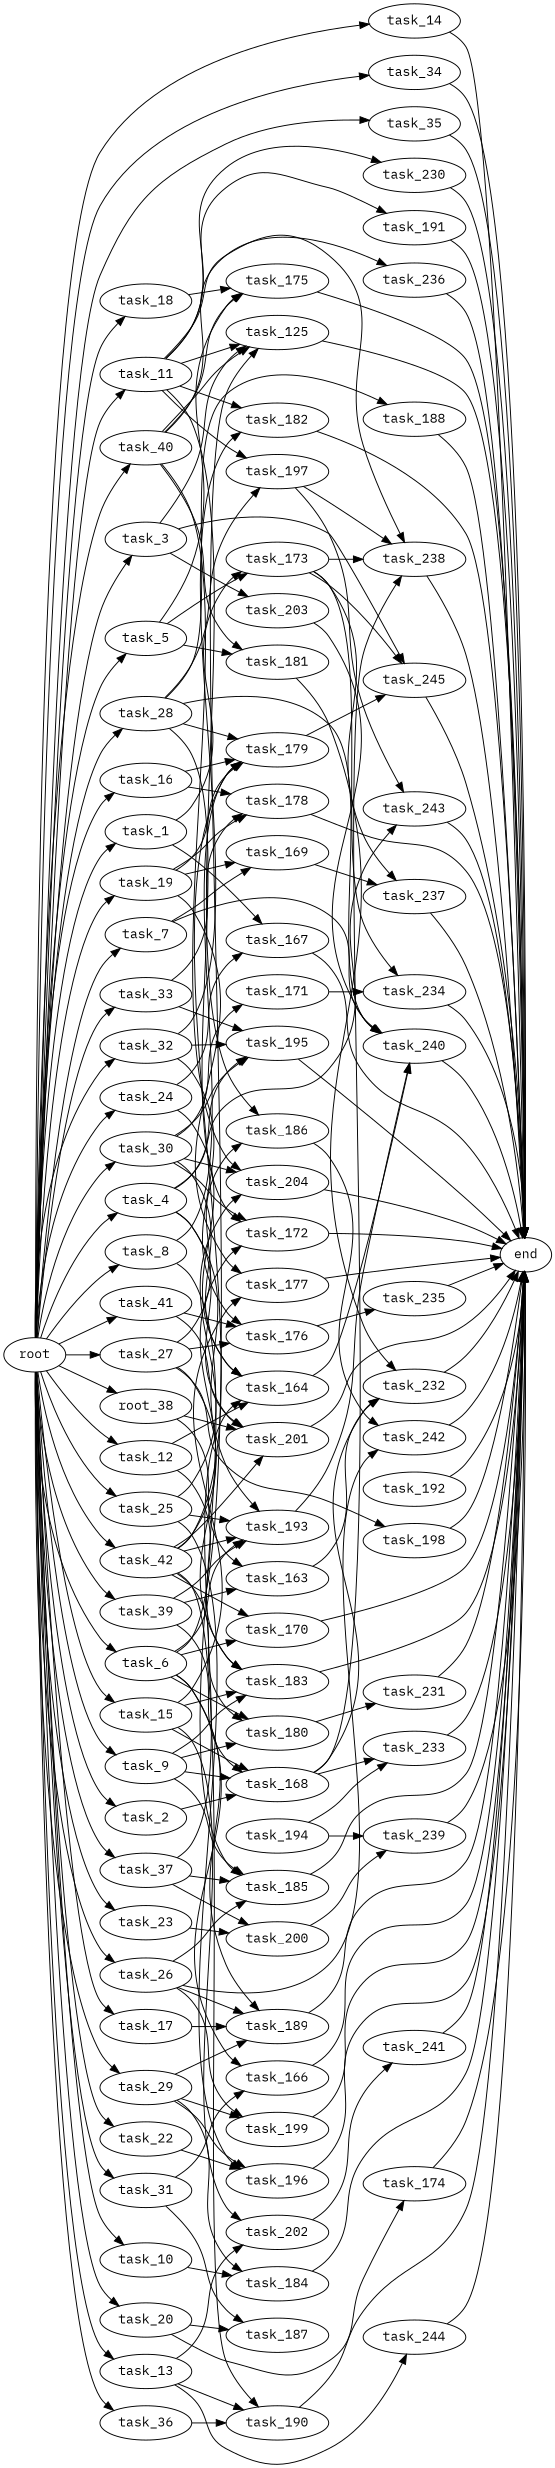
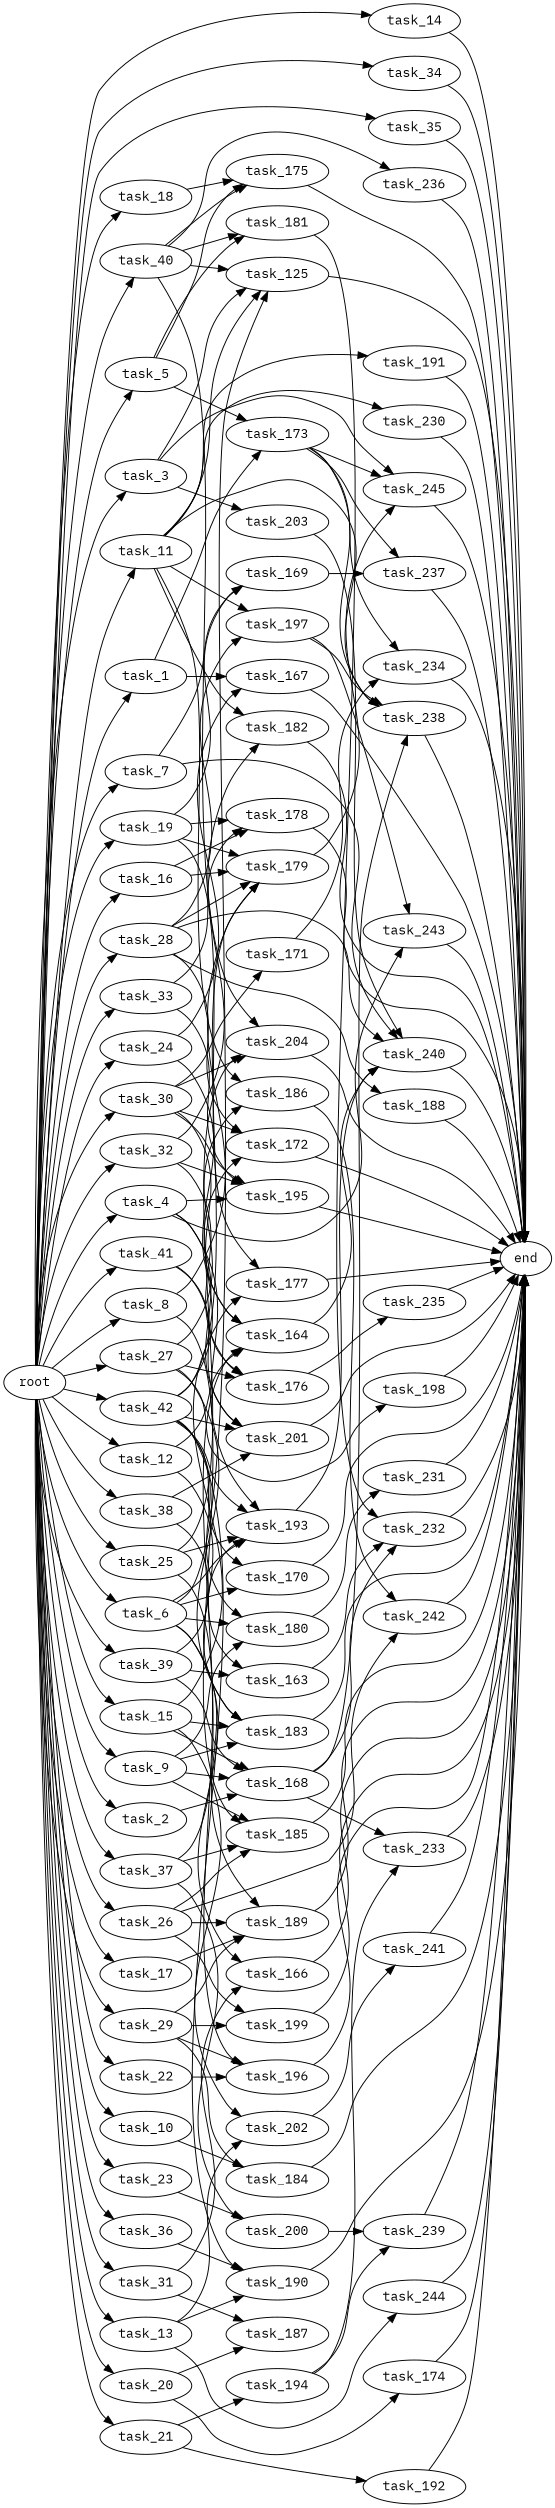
node "root_38": label "root_38" -> "task_38"
node "task_21": added
